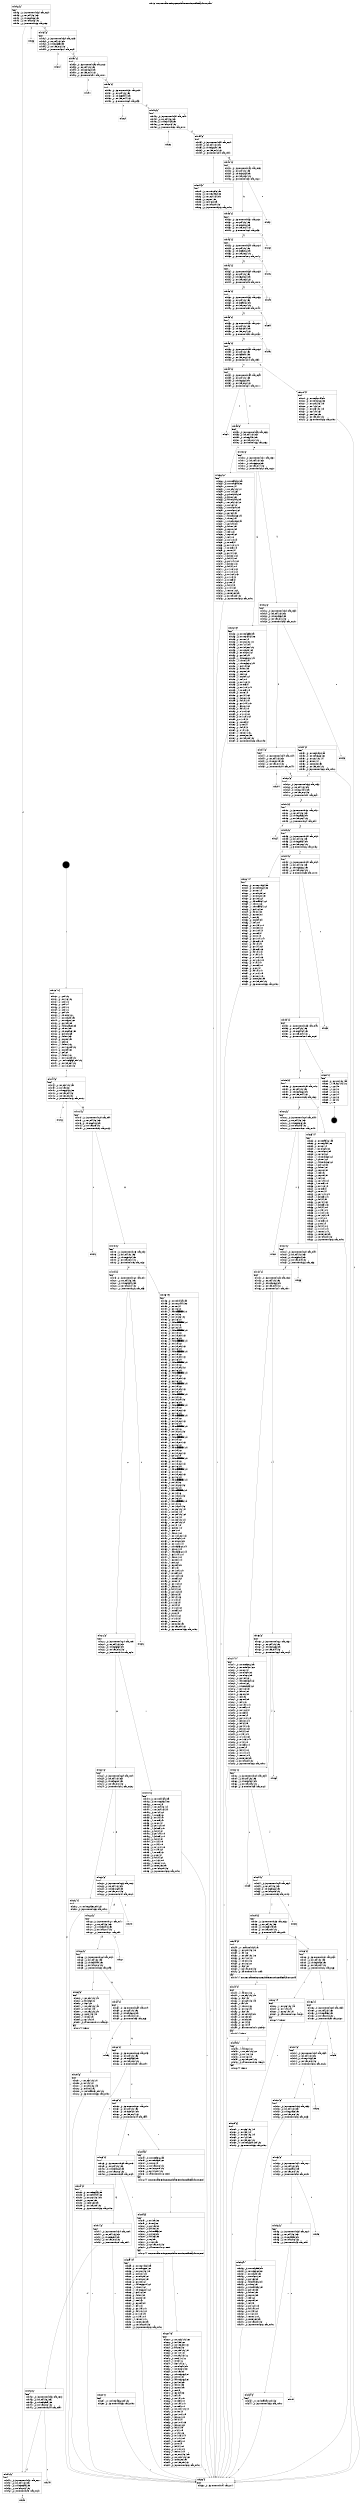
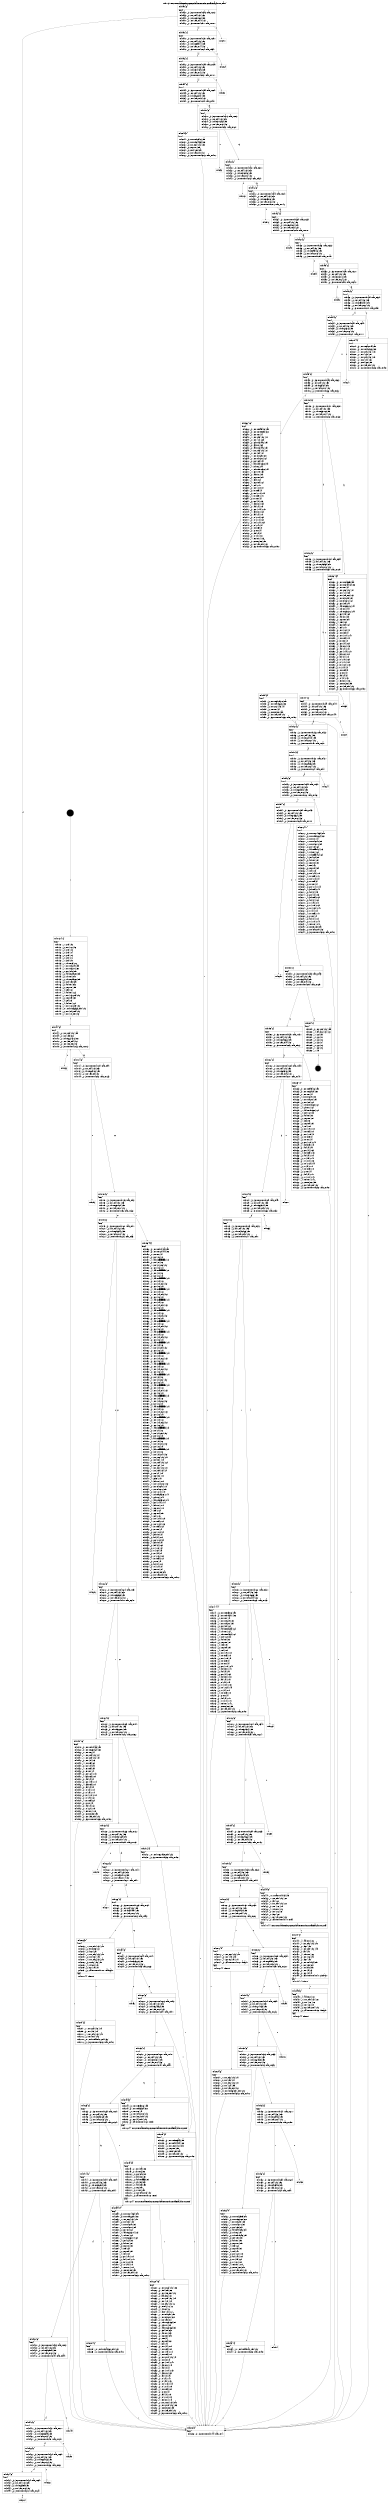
edge "0x401984 [28]" -> "0x4019a0 [28]": reversed
edge "0x401968 [28]" -> "0x40194c [28]": reversed
